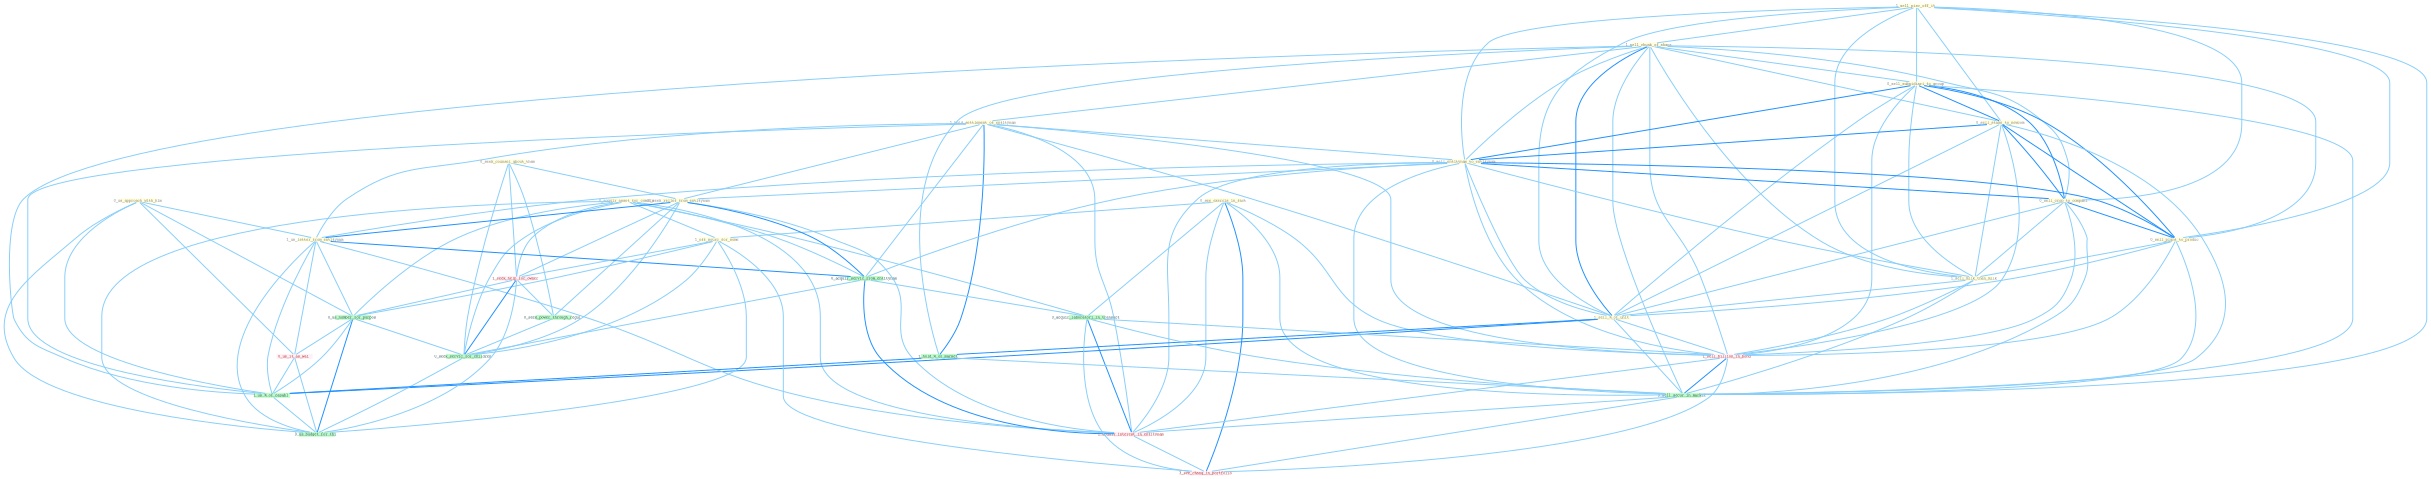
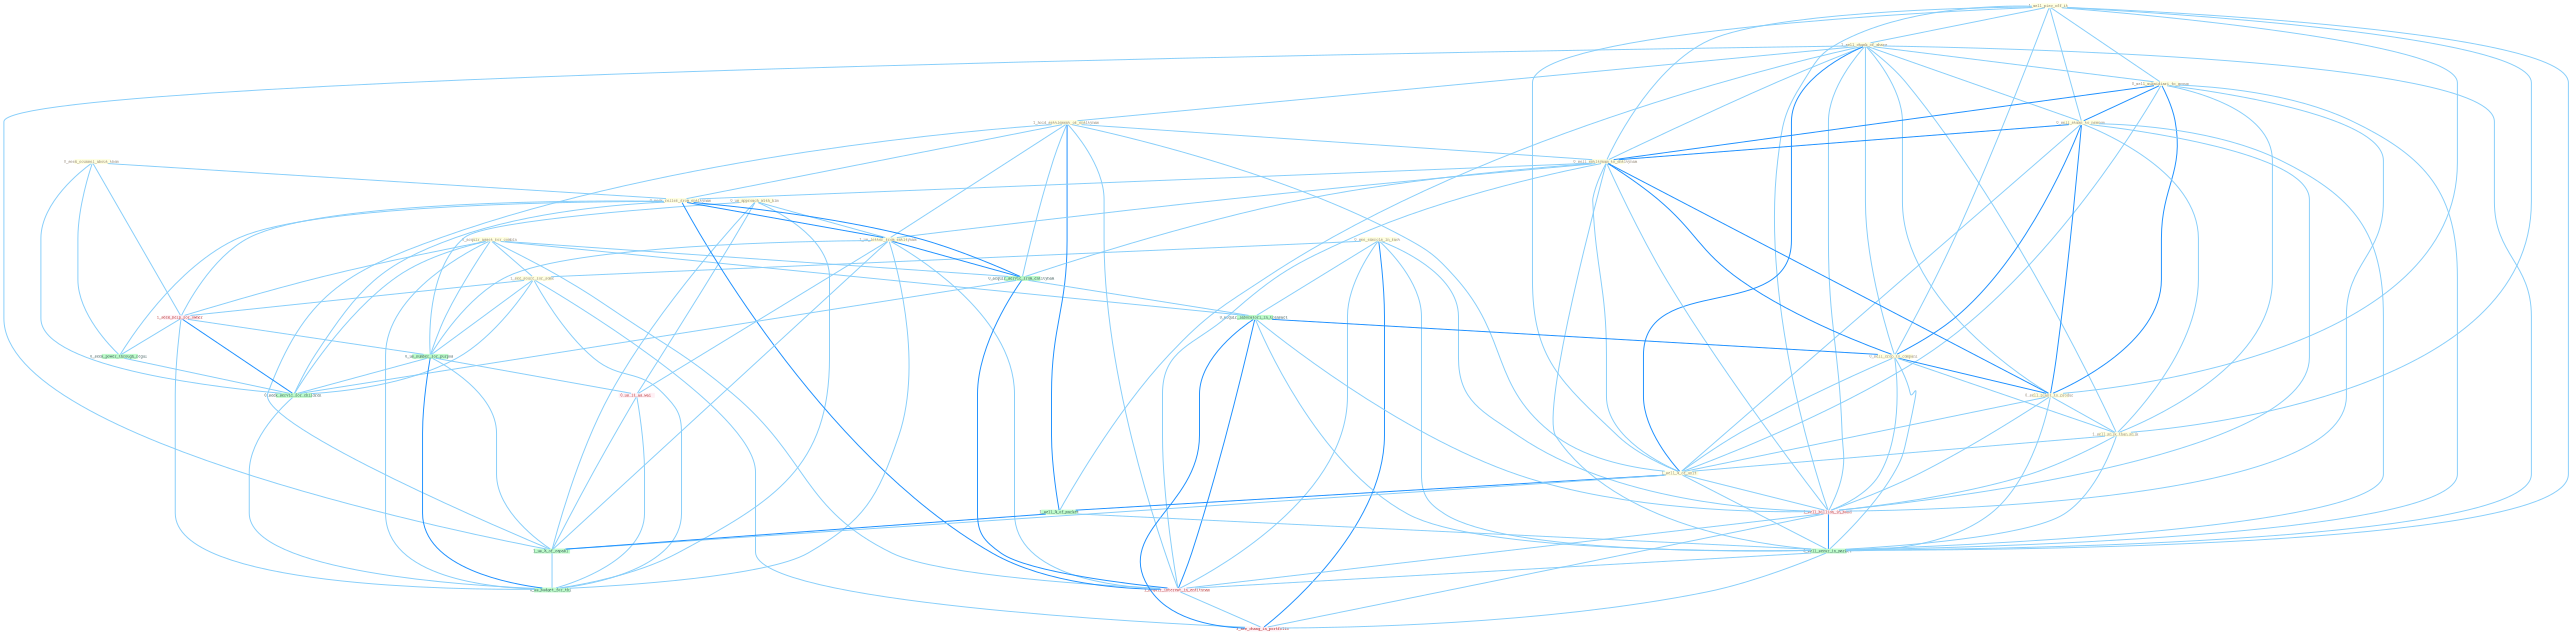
edge "0_sell_subsidiari_to_group" -- "0_sell_crop_to_compani": now "0_acquir_laboratori_in_transact" -- "0_sell_crop_to_compani"
edge "1_hold_settlement_of_entitynam" -- "1_sell_billion_in_bond": now "1_sell_piec_off_it" -- "1_sell_billion_in_bond"
edge "0_sell_entitynam_to_entitynam" -- "1_sell_milk_than_milk": removed
node "1_off_sourc_for_some": label "1_off_sourc_for_some" -> "1_see_sourc_for_some"
edge "0_seek_relief_from_entitynam" -- "1_acquir_interest_in_entitynam": color #87cefa -> #1e90ff
node "1_hold_%_of_market": label "1_hold_%_of_market" -> "1_sell_%_of_market"
edge "1_sell_%_of_unit" -- "1_us_%_of_capabl": color #1e90ff -> #87cefa
edge "0_acquir_laboratori_in_transact" -- "3_see_chang_in_portfolio": color #87cefa -> #1e90ff
